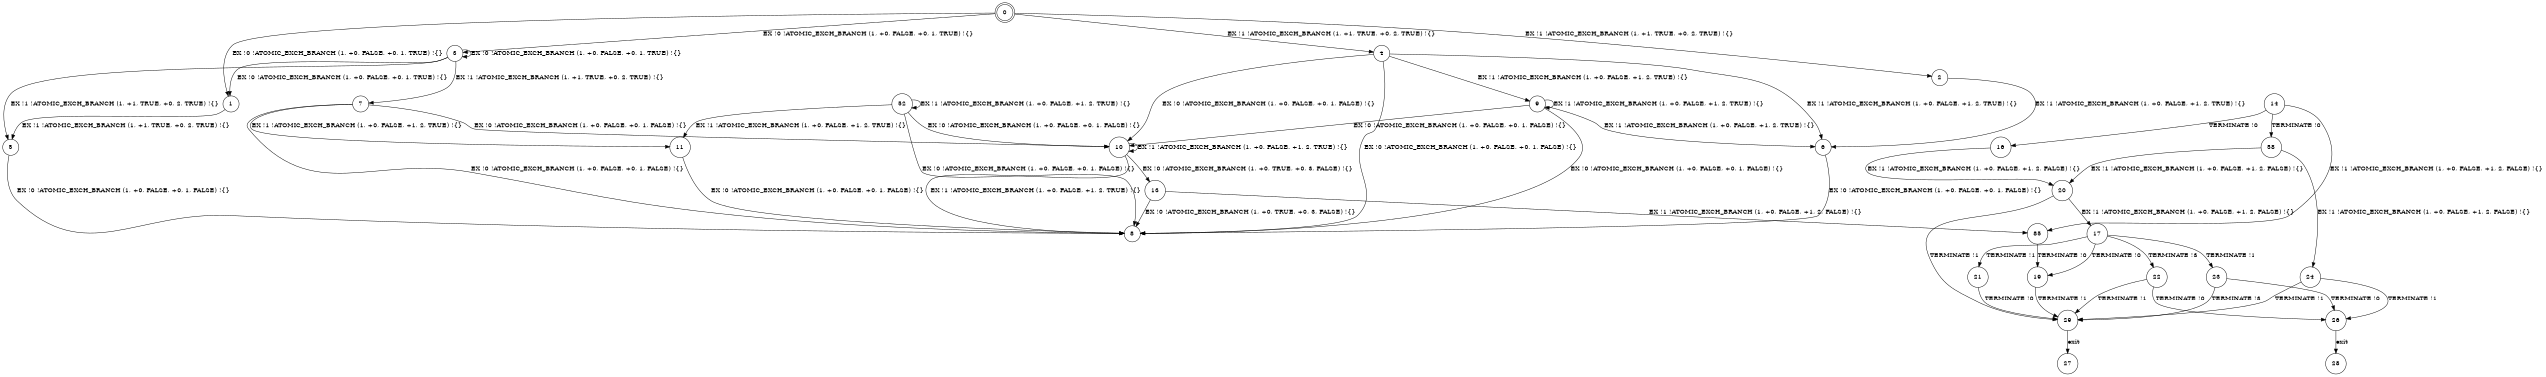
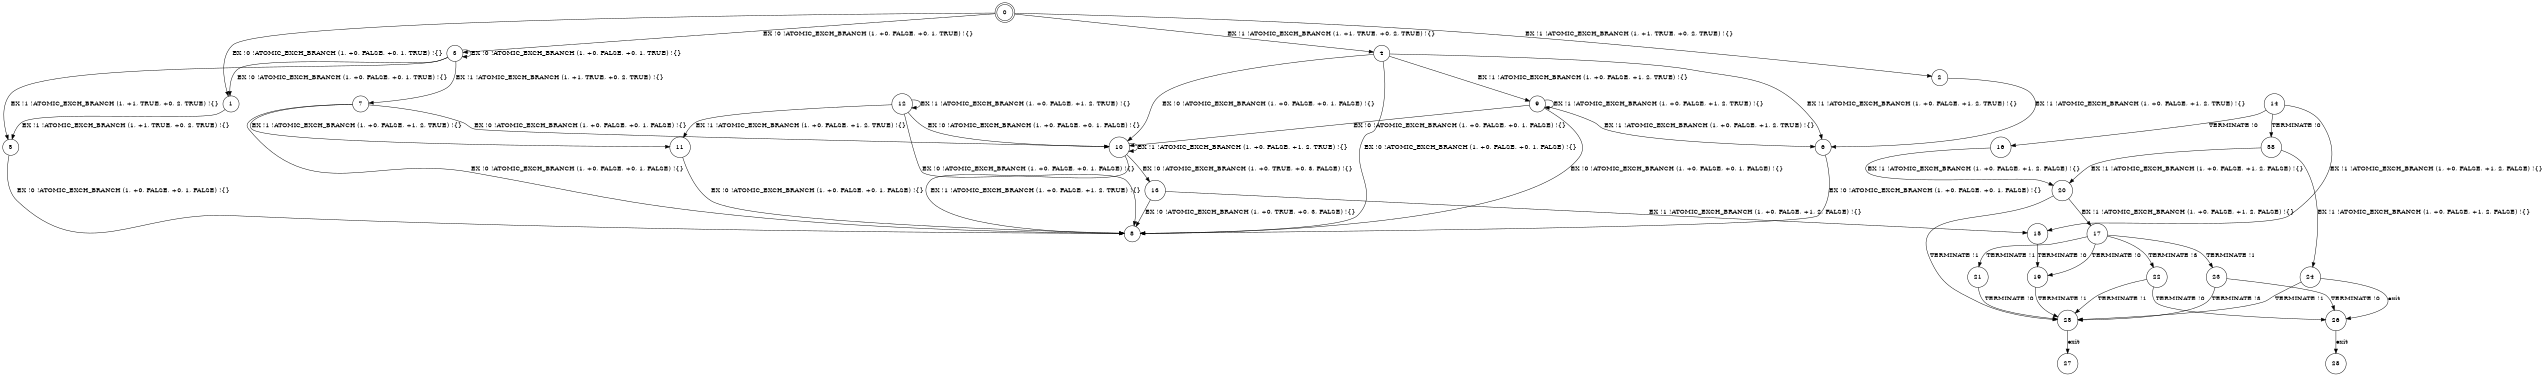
node "52": label "52" -> "12"
node "85": label "85" -> "15"
edge "24" -> "26": label "TERMINATE !1" -> "exit"
node "29": label "29" -> "25"
